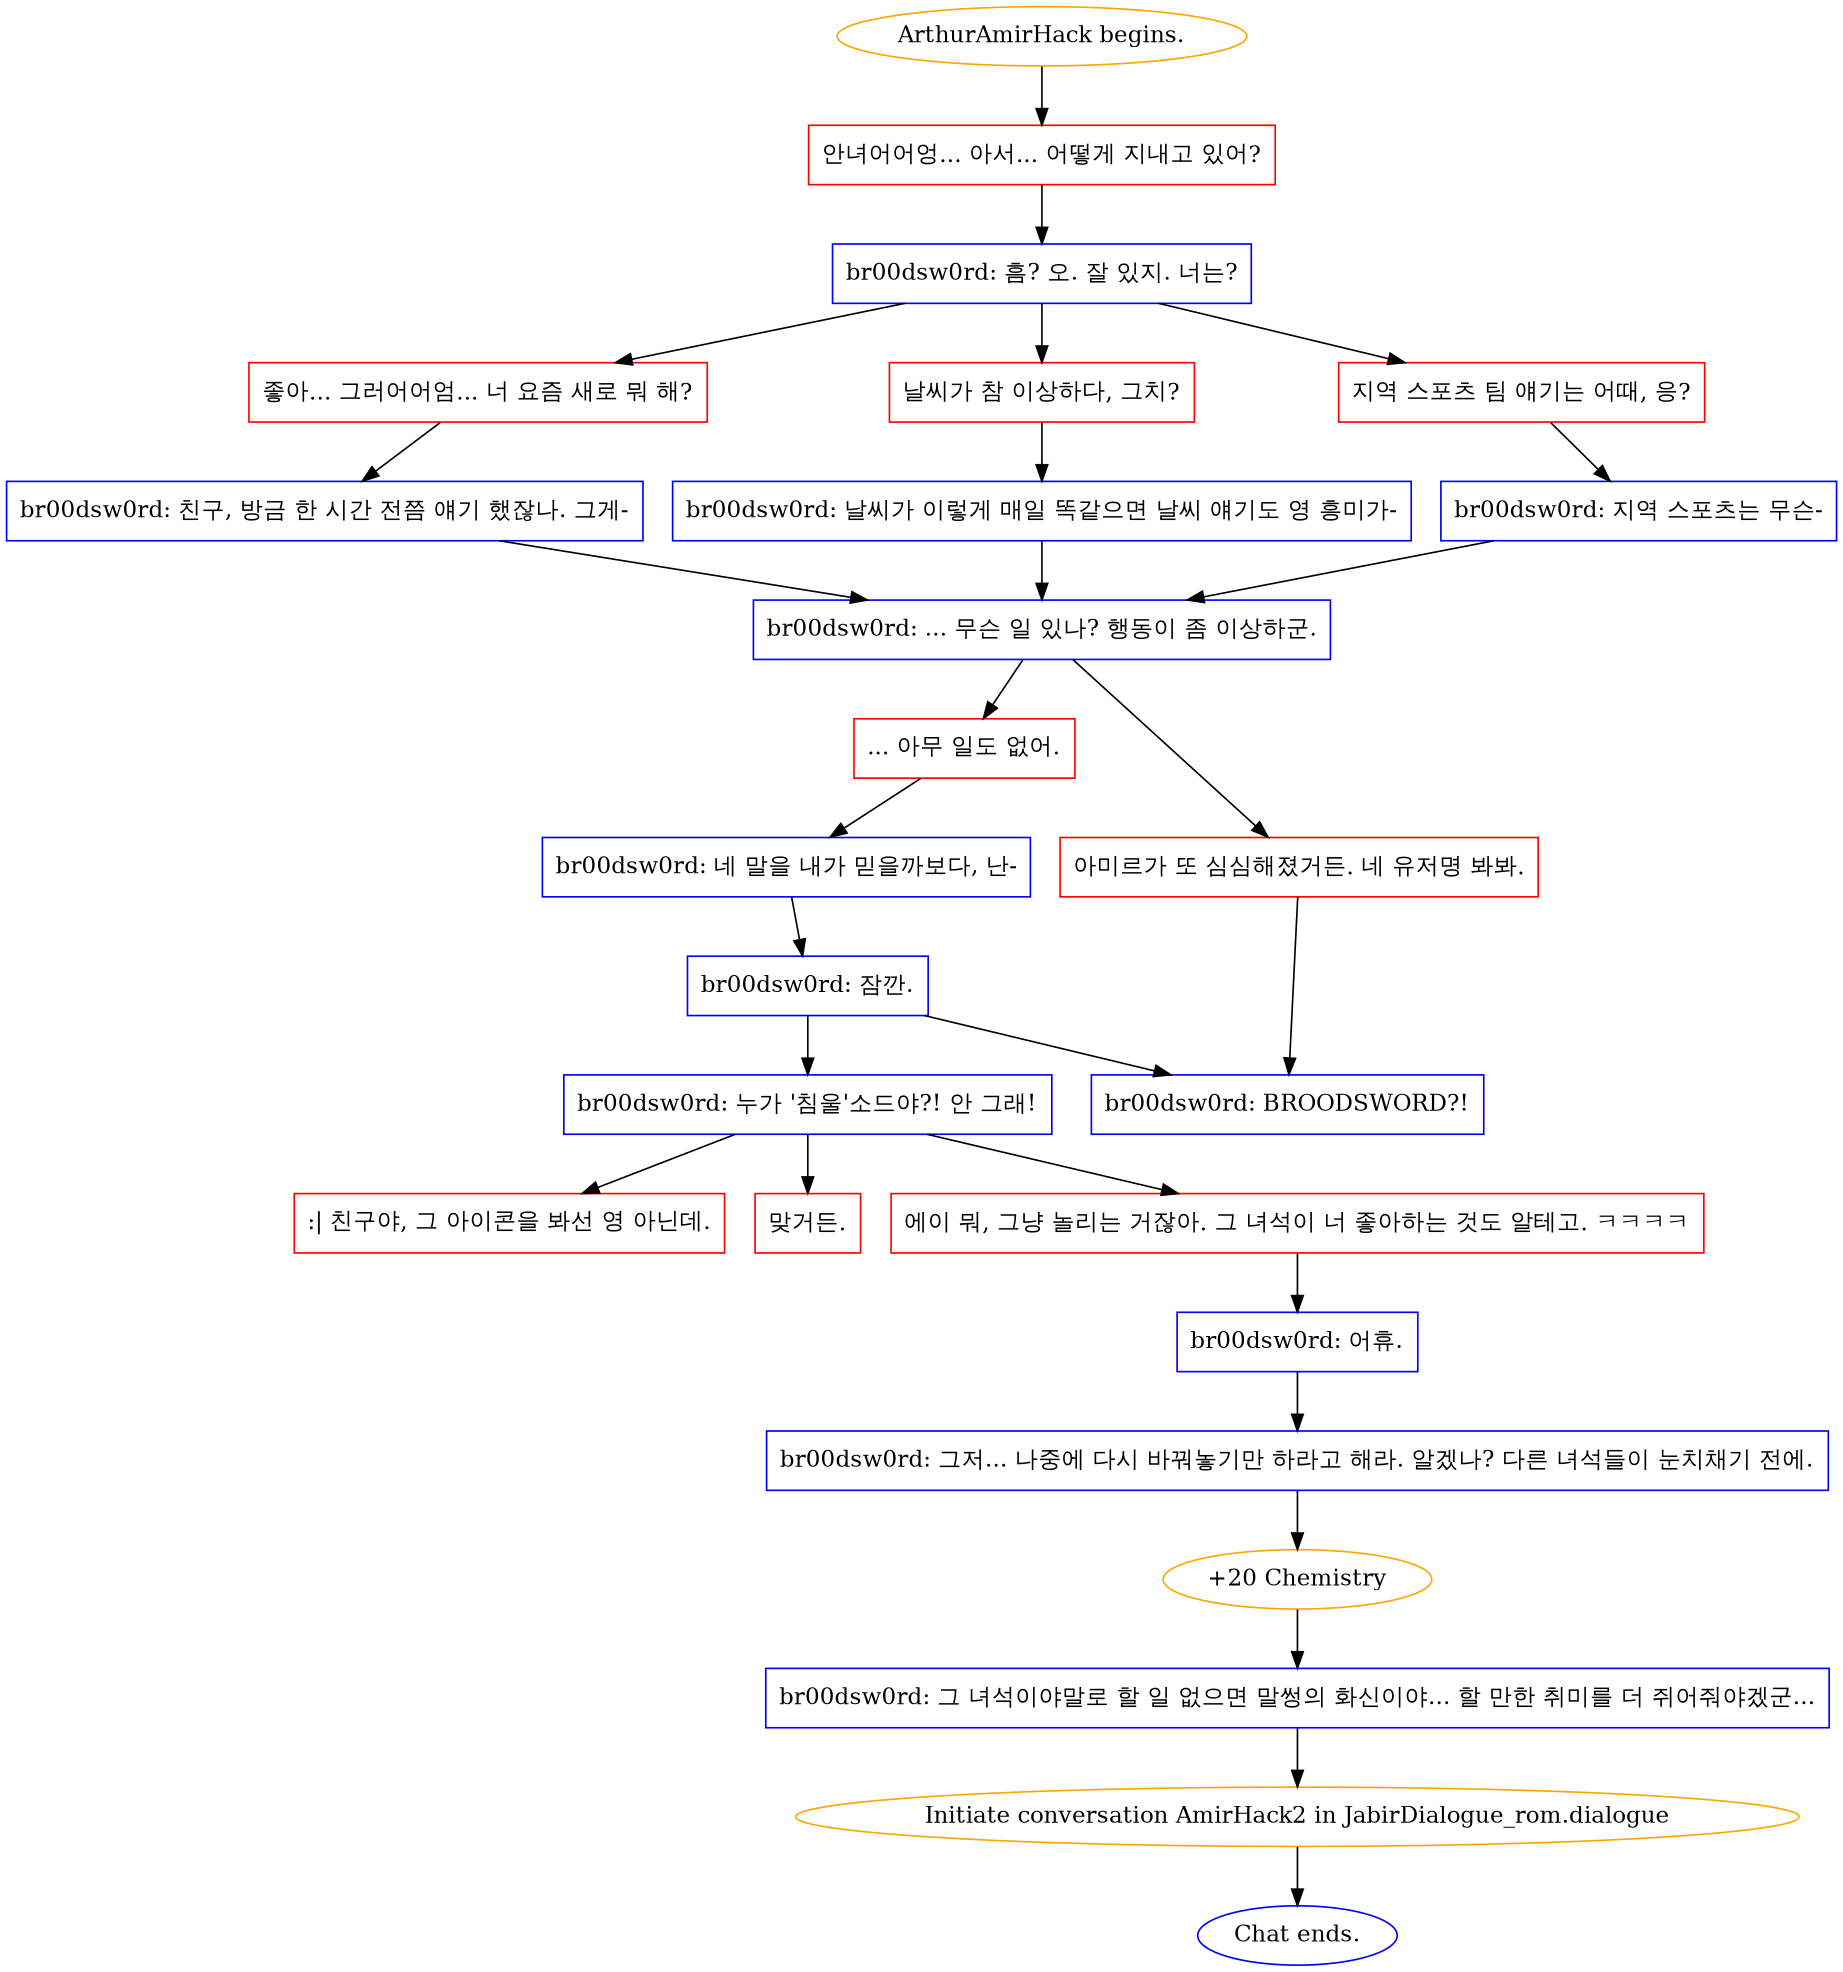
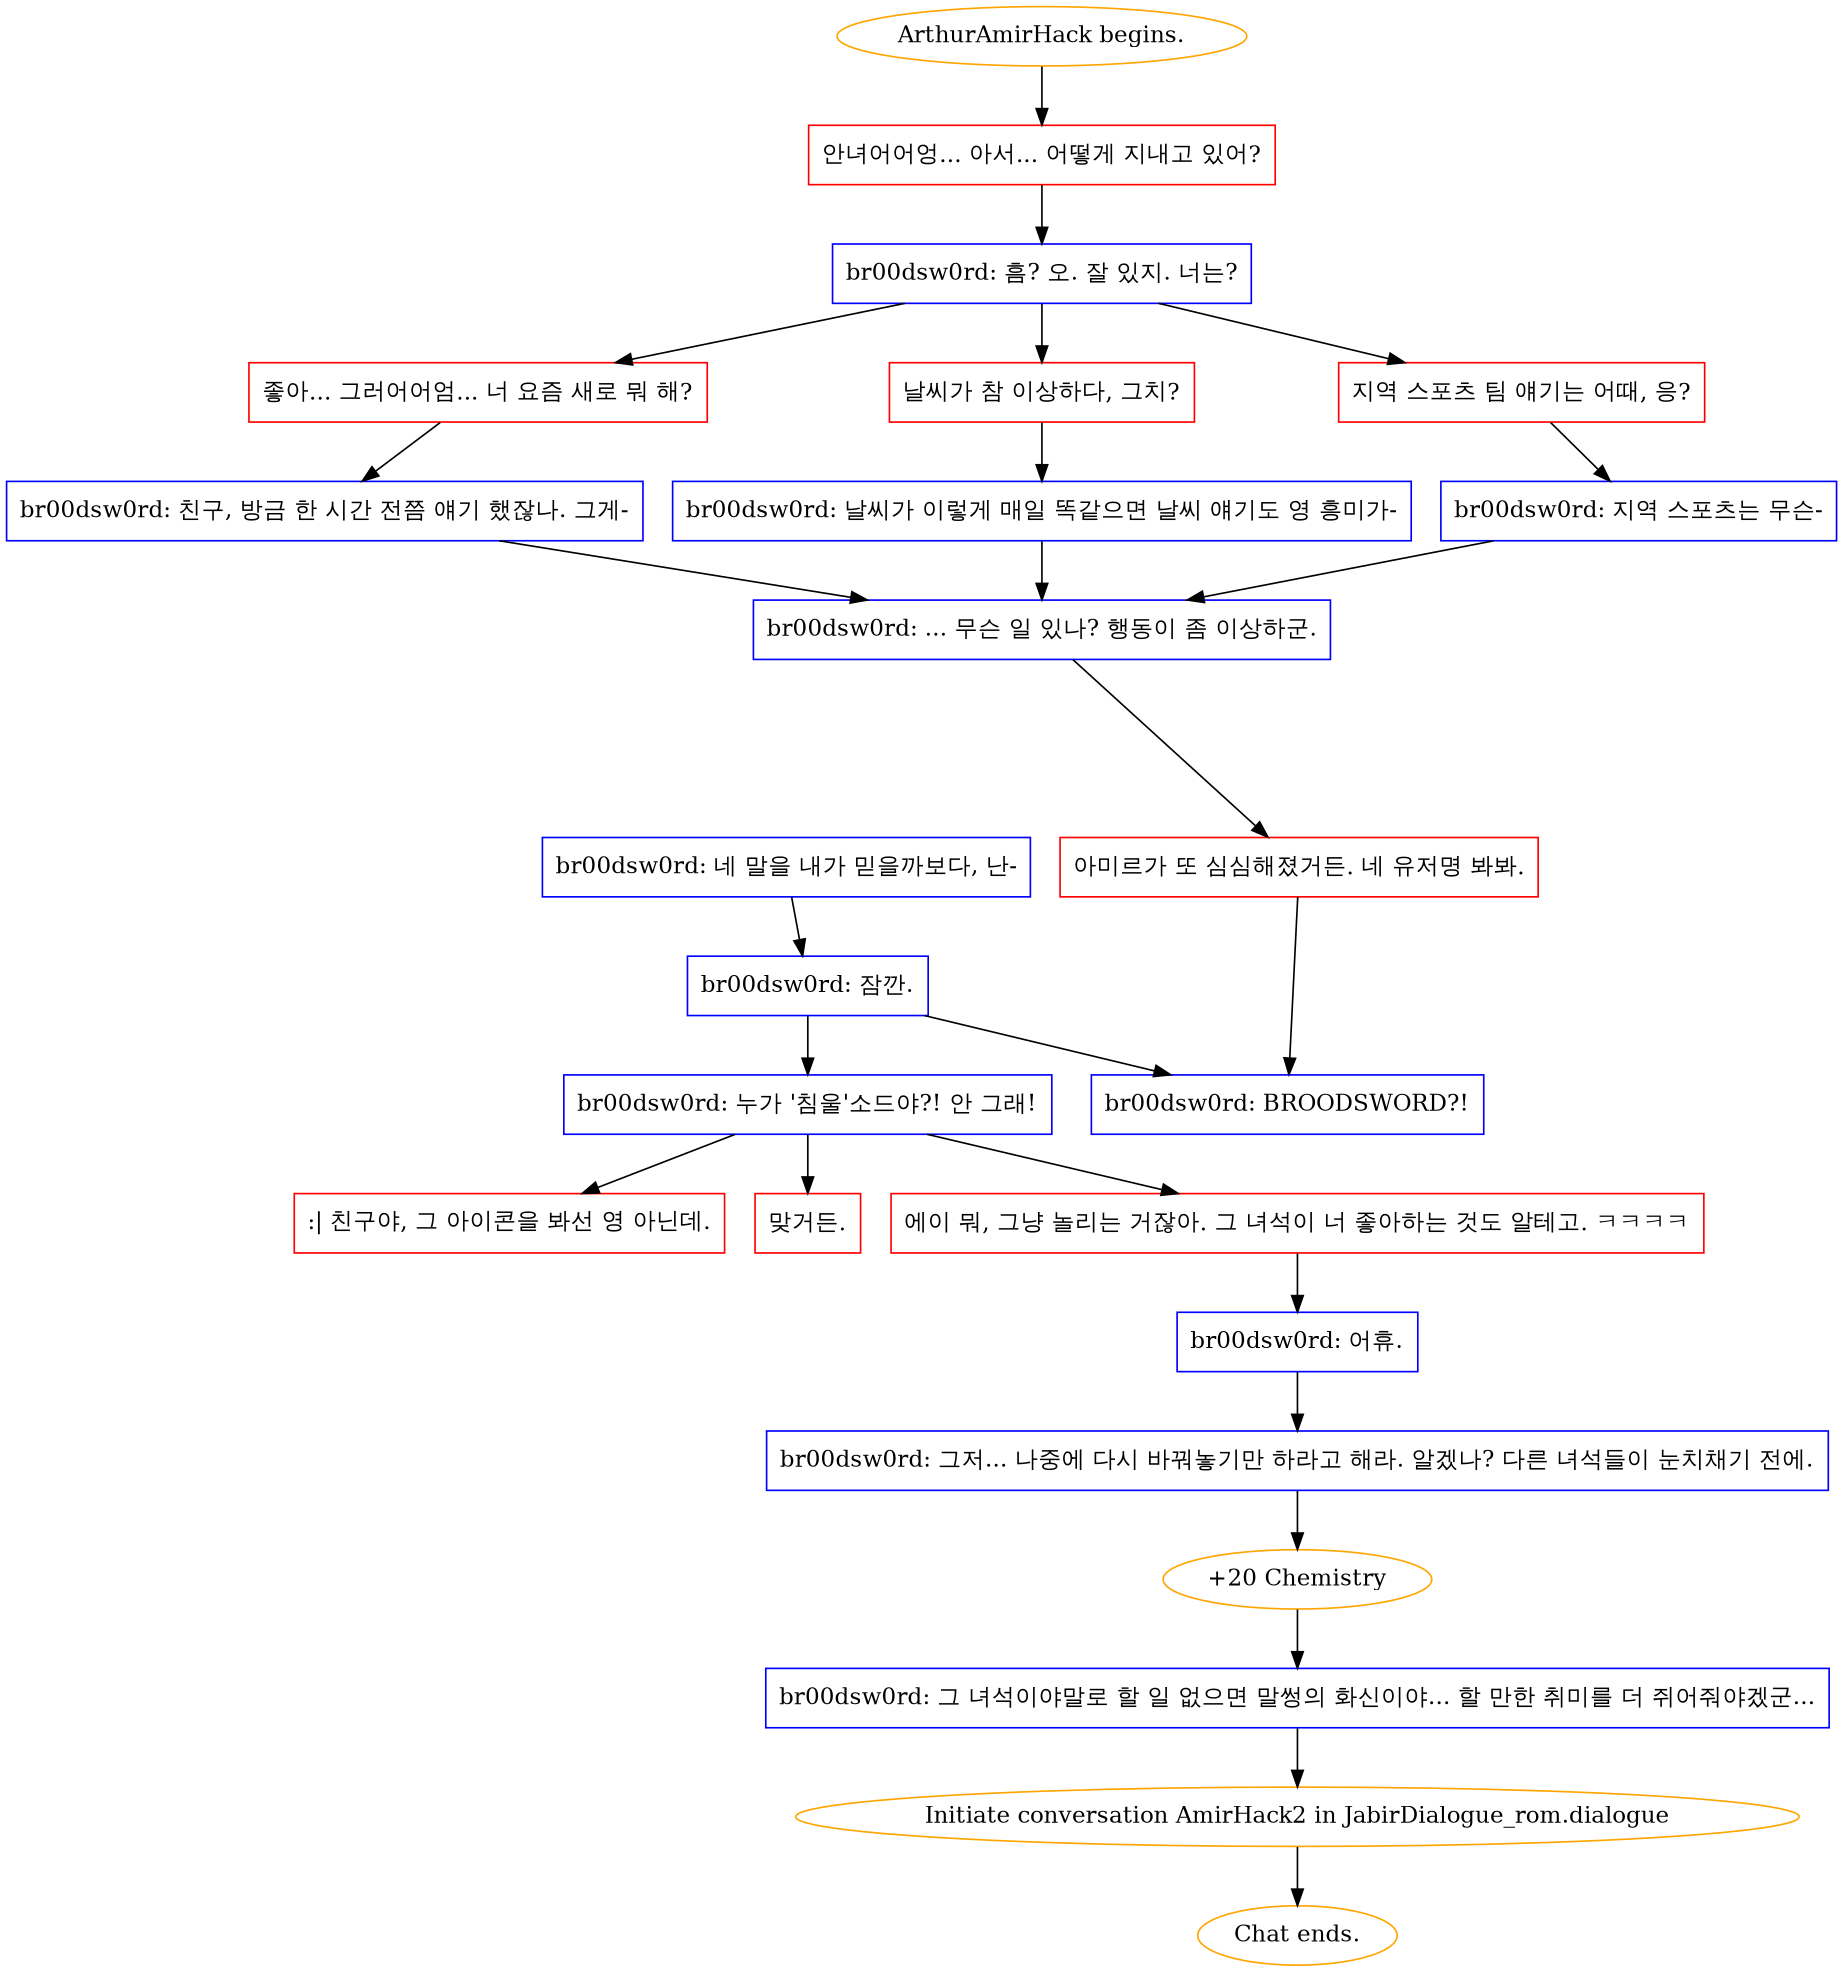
node "... 아무 일도 없어.": removed
node "Chat ends.": color blue -> orange
